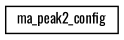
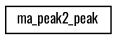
node "ma_peak2_config": label "ma_peak2_config" -> "ma_peak2_peak"
